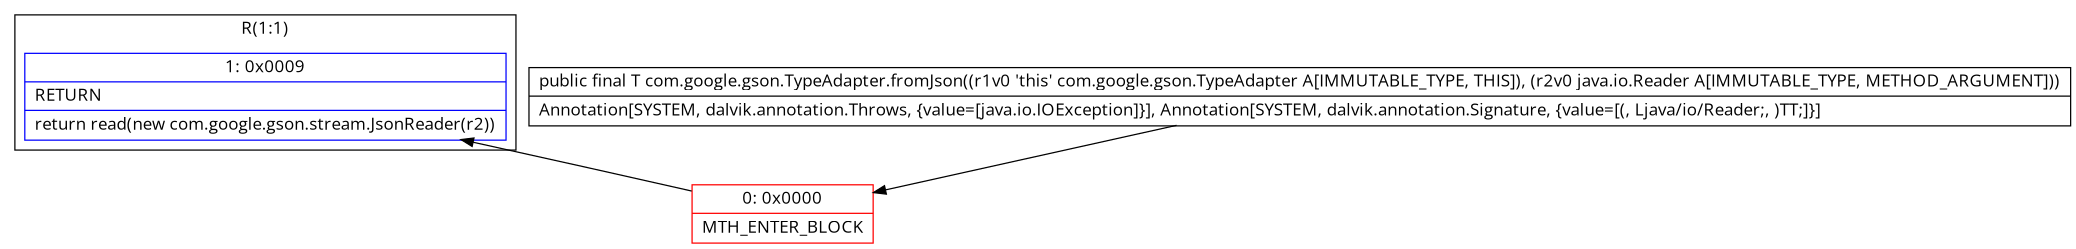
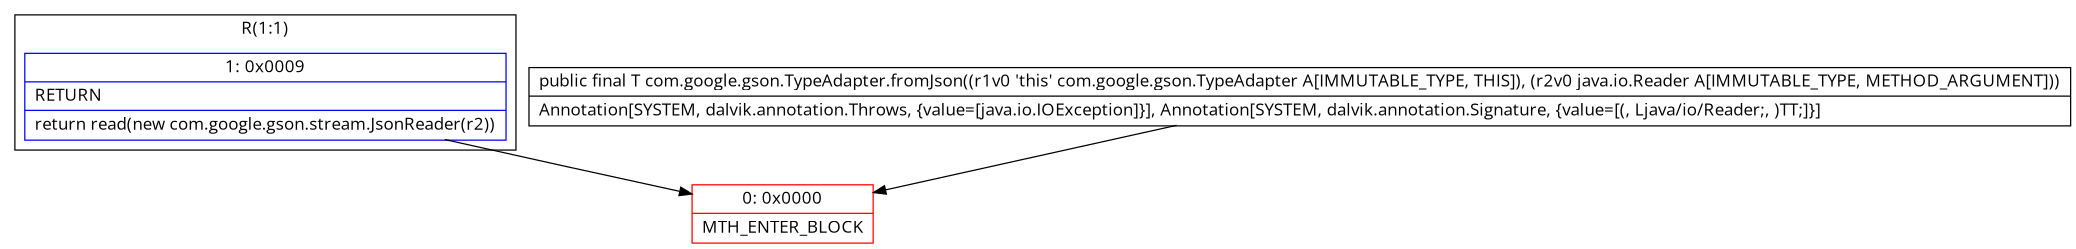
edge "0: 0x0000" -> "1: 0x0009": reversed
